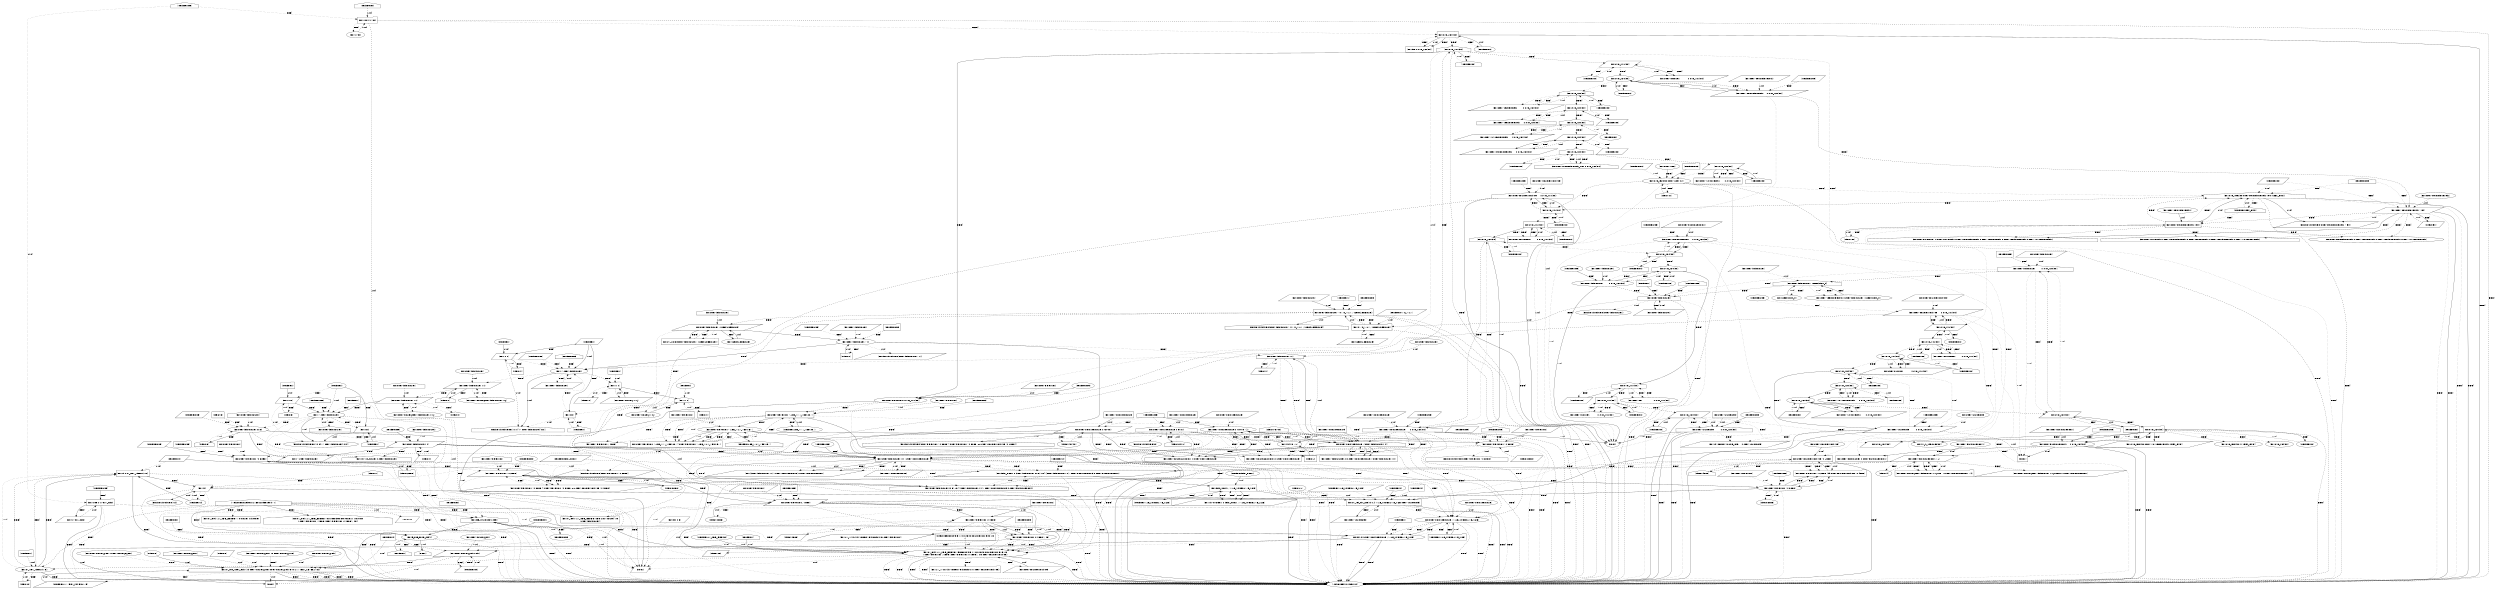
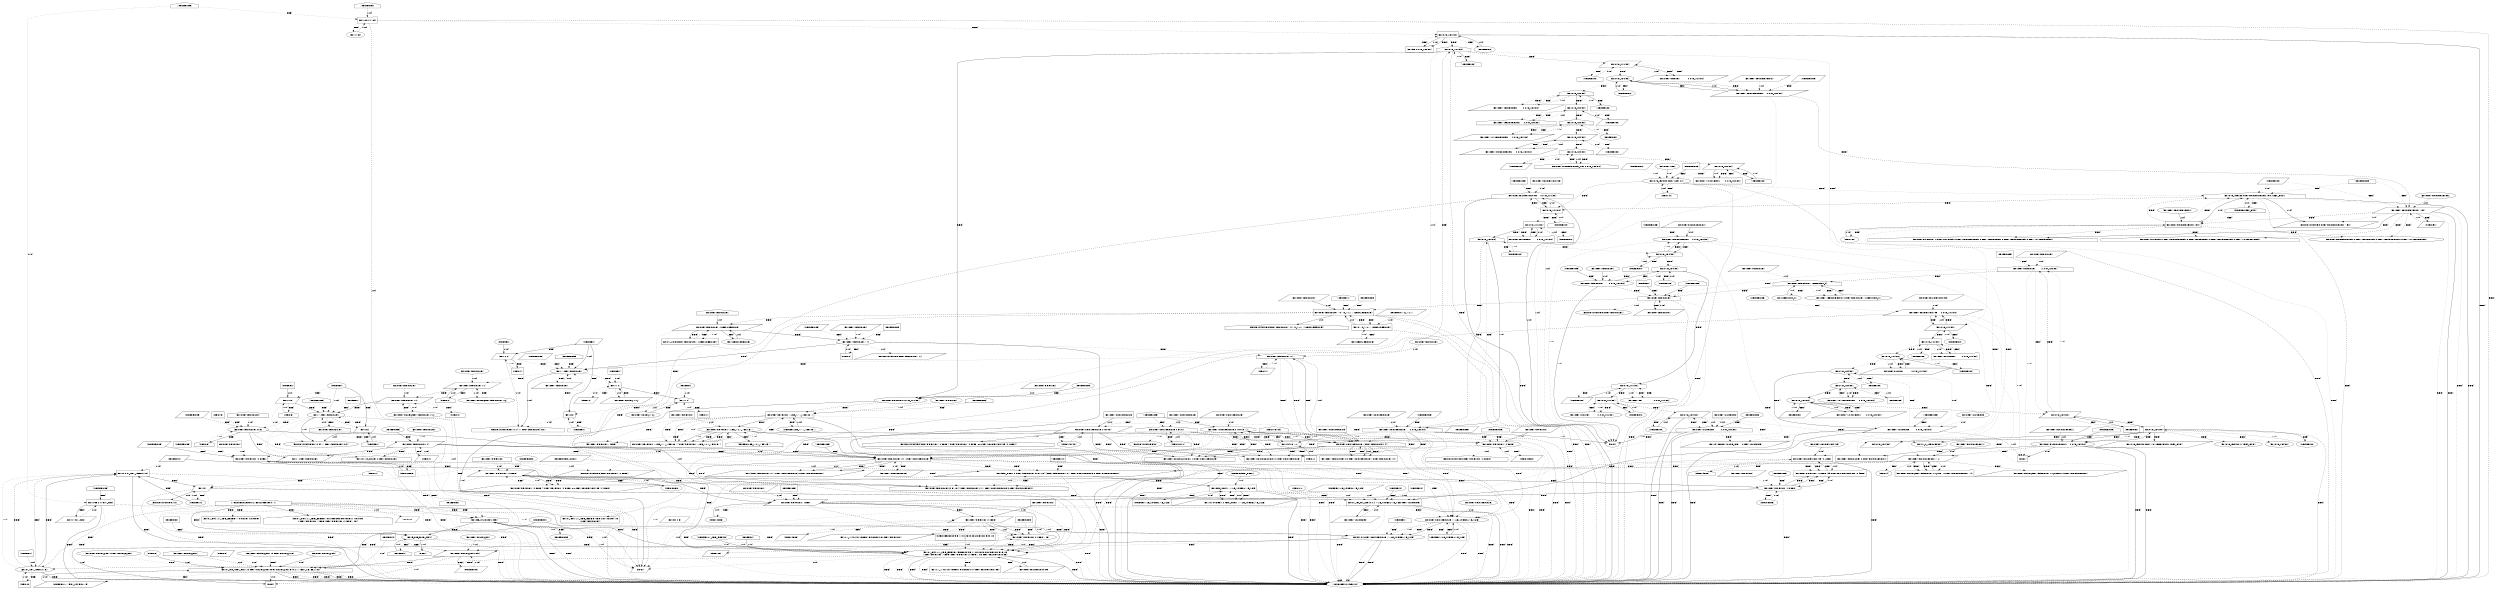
edge "(Call,ape->md5)" -> "(Call,avio_read(pb, ape->md5, 16))": label "DDG: " -> "AST: "
edge "(Call,!ape->totalframes)" -> "(Call,UINT_MAX / sizeof(APEFrame))": now "(Call,!ape->totalframes)" -> "(Call,ape->totalframes > UINT_MAX / sizeof(APEFrame))"
edge "(Call,ape->fileversion >= 3980)" -> "(Literal,3980)": added, label "CFG:"
